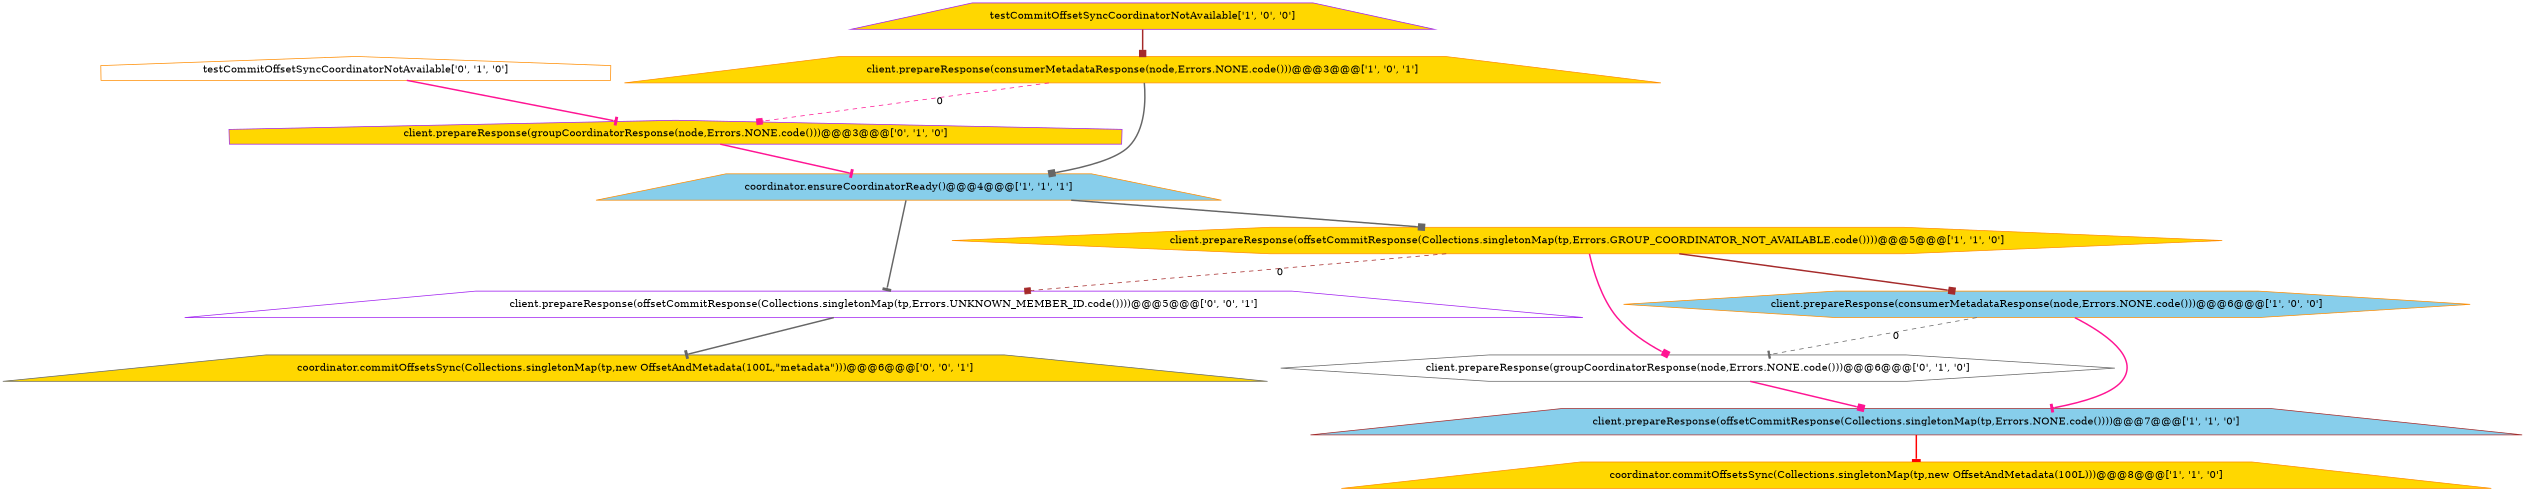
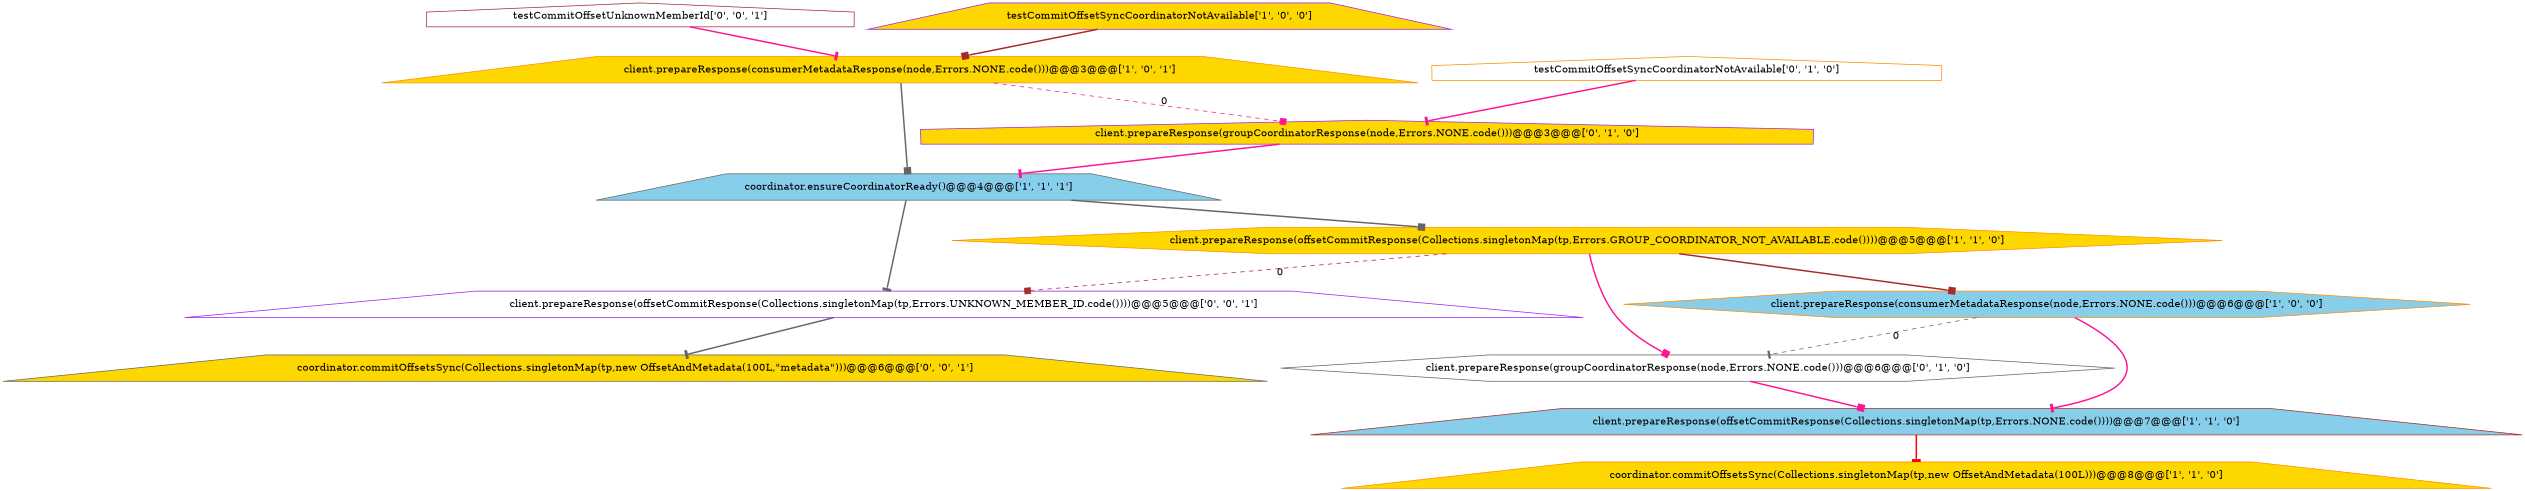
node "testCommitOffsetUnknownMemberId['0', '0', '1']": added
node "coordinator.ensureCoordinatorReady()@@@4@@@['1', '1', '1']": color darkorange -> gray40
